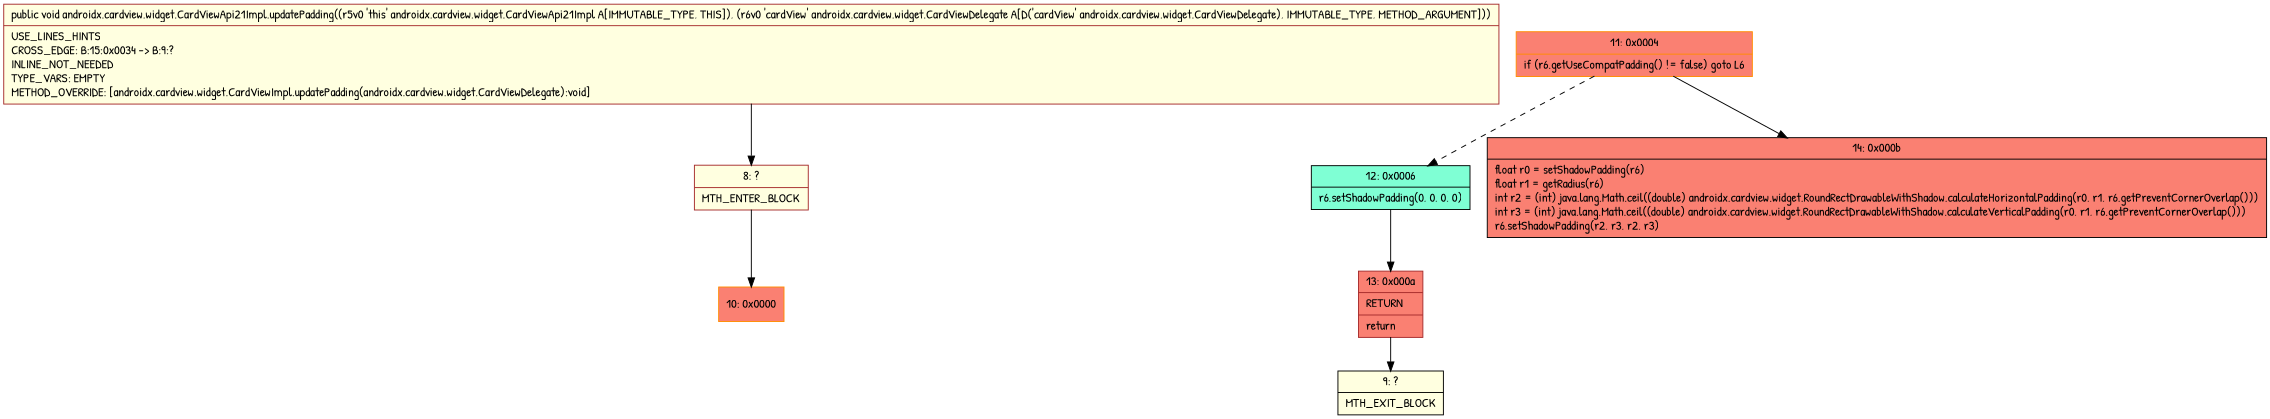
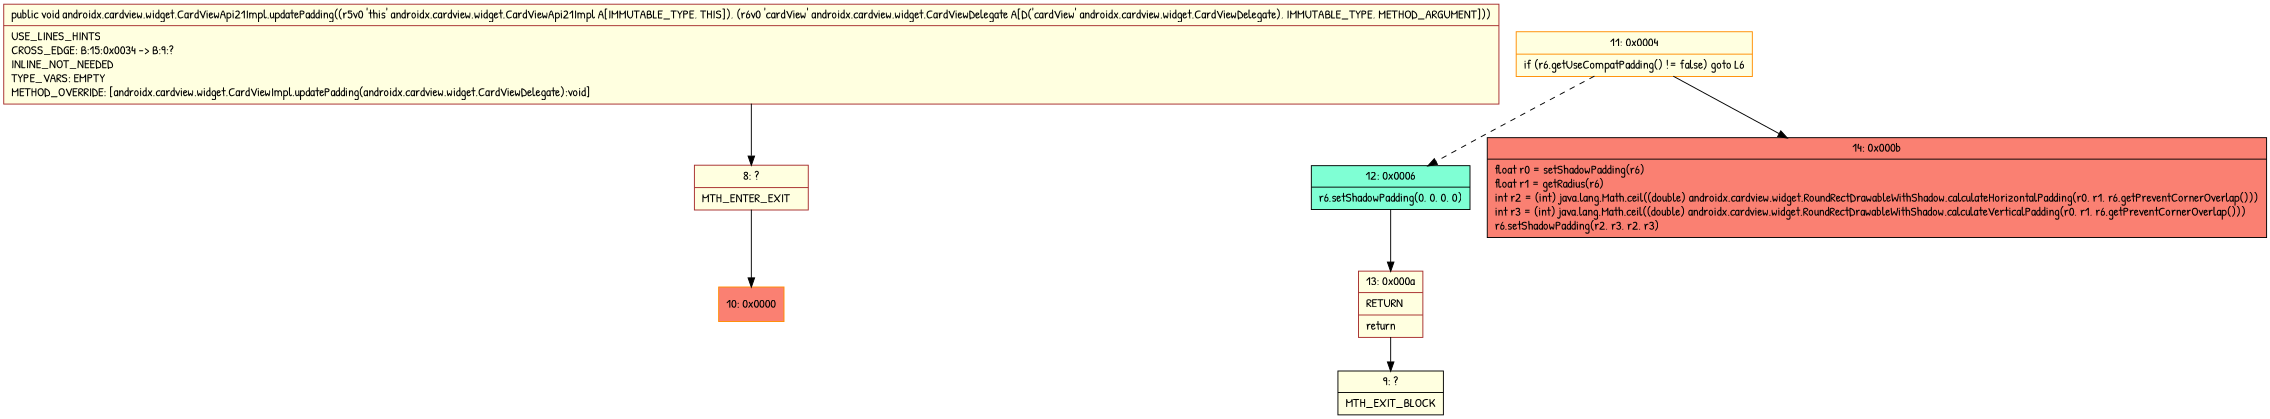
node "11: 0x0004": fillcolor salmon -> lightyellow
node "8: ?": text "MTH_ENTER_BLOCK" -> "MTH_ENTER_EXIT"
node "13: 0x000a": fillcolor salmon -> lightyellow
